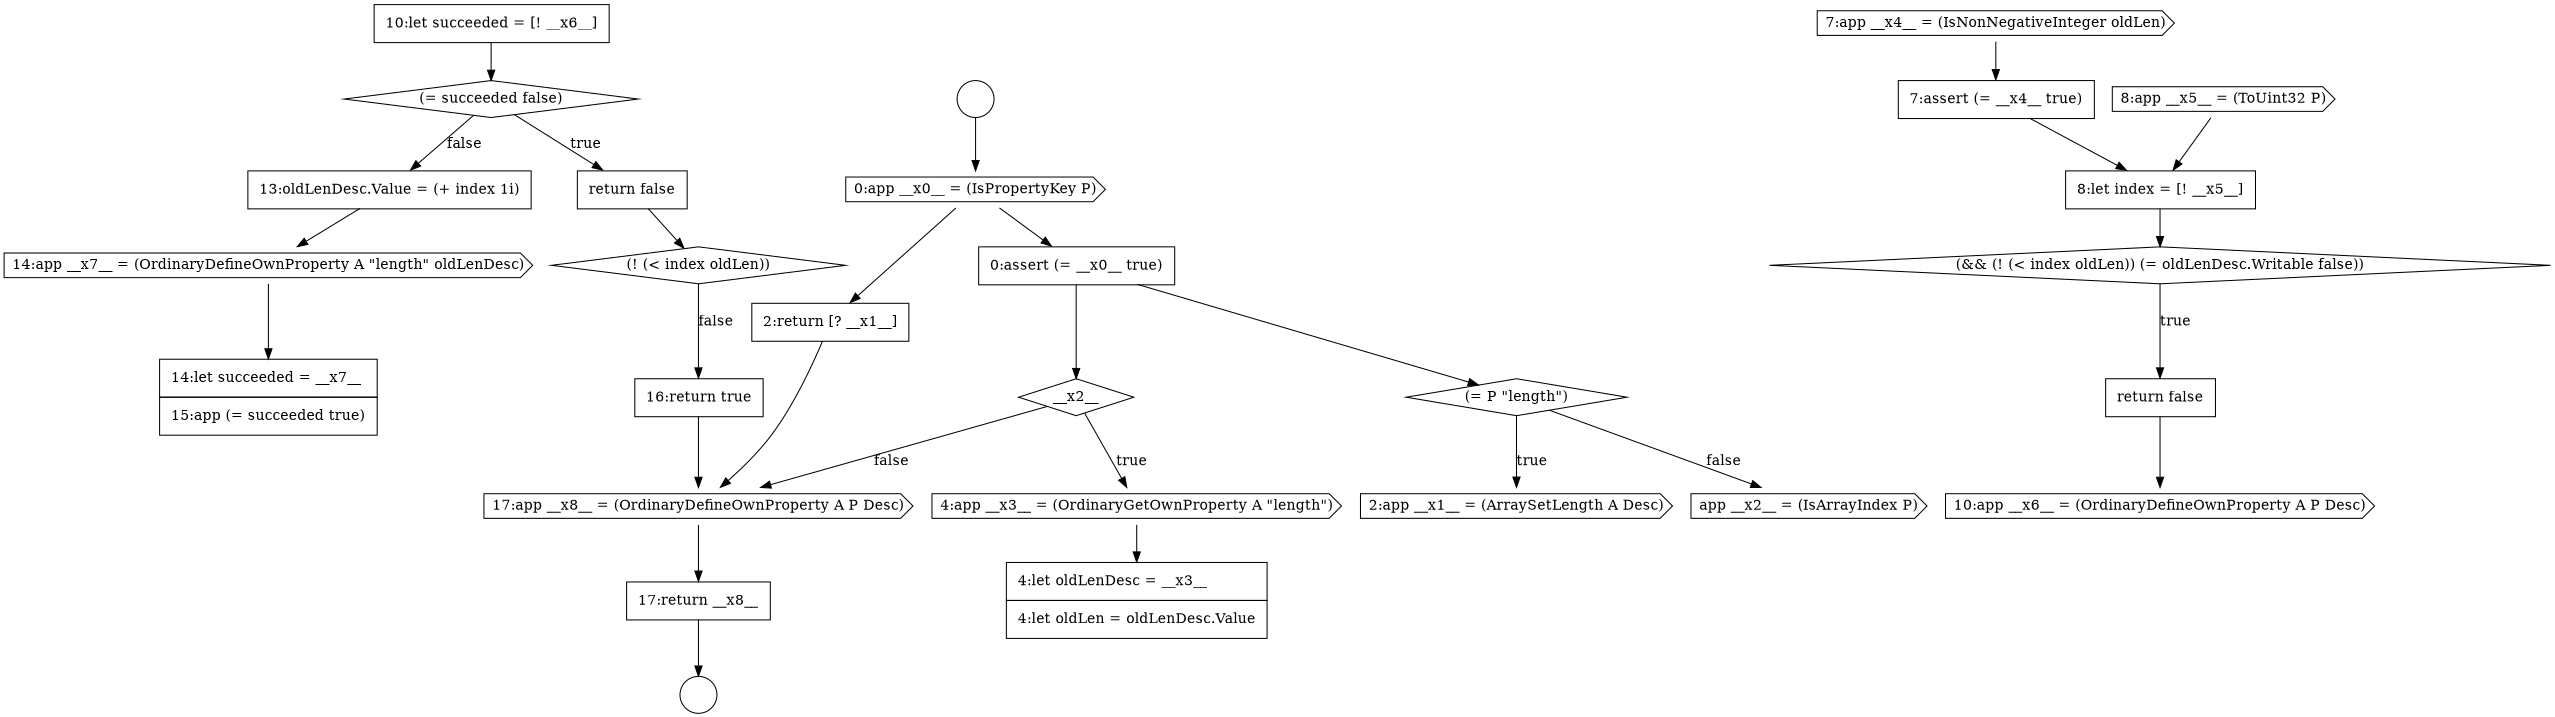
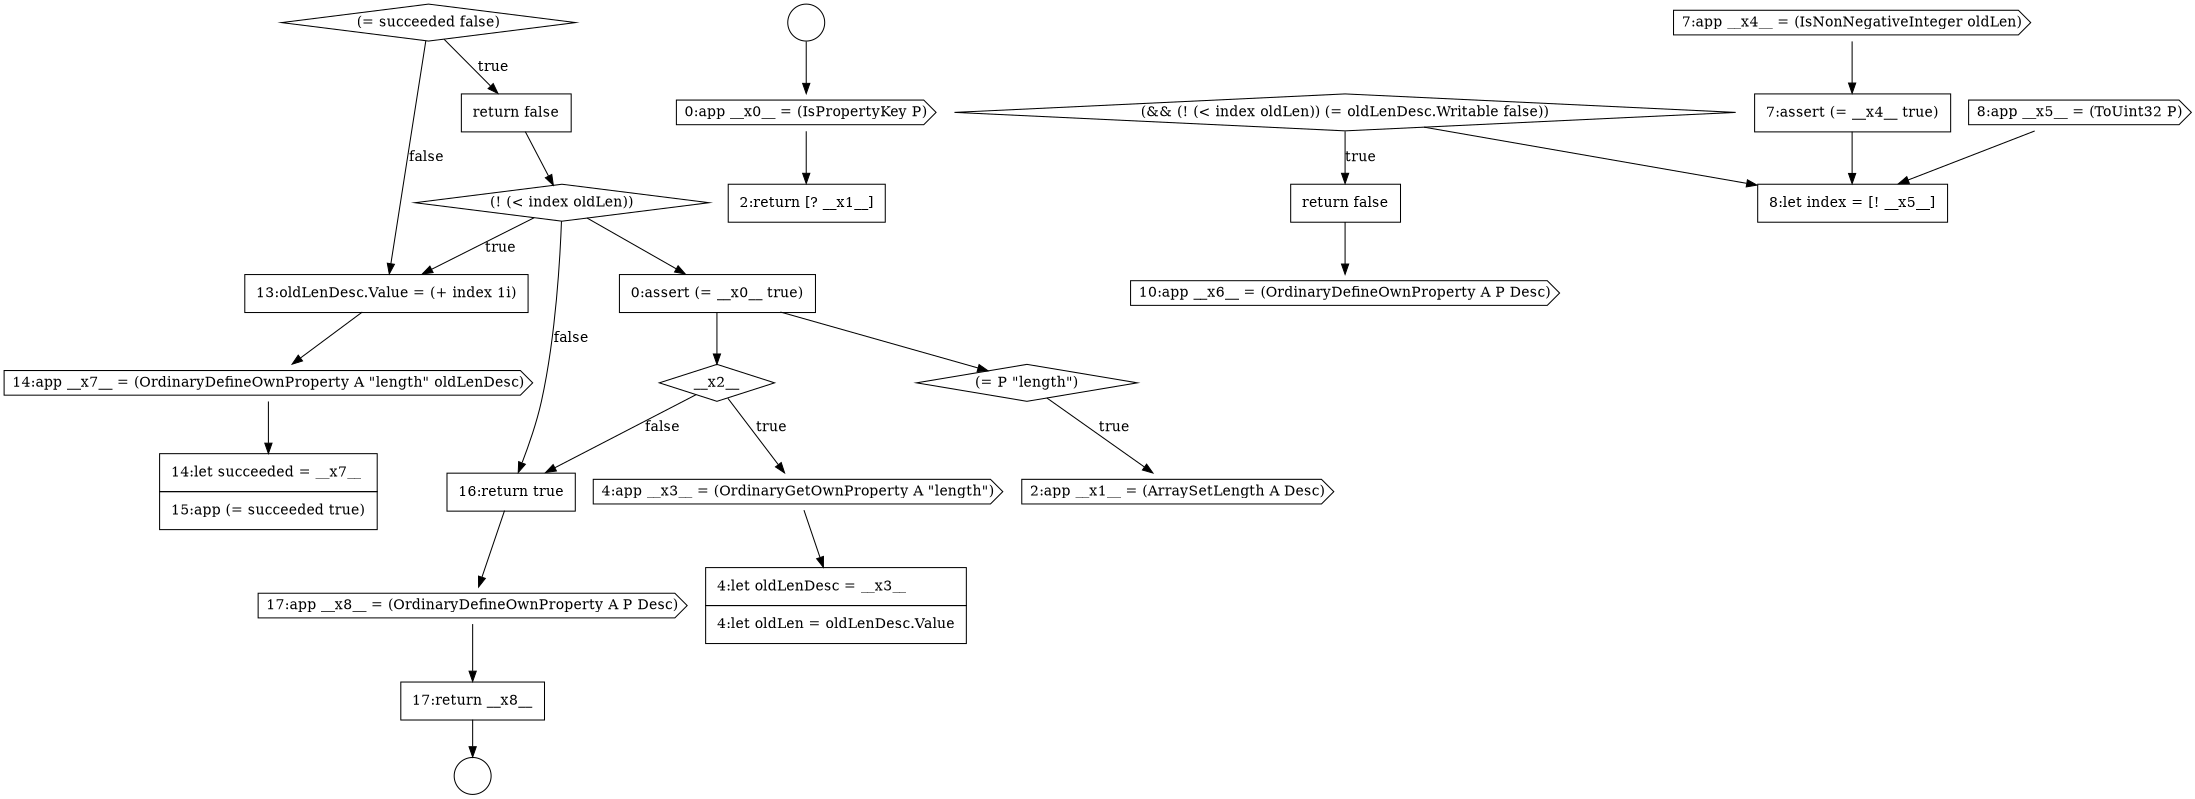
node "10:let succeeded = [! __x6__]": removed
edge "8:let index = [! __x5__]" -> "(&& (! (< index oldLen)) (= oldLenDesc.Writable false))": reversed
edge "0:app __x0__ = (IsPropertyKey P)" -> "0:assert (= __x0__ true)": now "(! (< index oldLen))" -> "0:assert (= __x0__ true)"
edge "(! (< index oldLen))" -> "13:oldLenDesc.Value = (+ index 1i)": added, label "true"
edge "2:return [? __x1__]" -> "17:app __x8__ = (OrdinaryDefineOwnProperty A P Desc)": removed
edge "__x2__" -> "17:app __x8__ = (OrdinaryDefineOwnProperty A P Desc)": now "__x2__" -> "16:return true"
node "app __x2__ = (IsArrayIndex P)": removed
